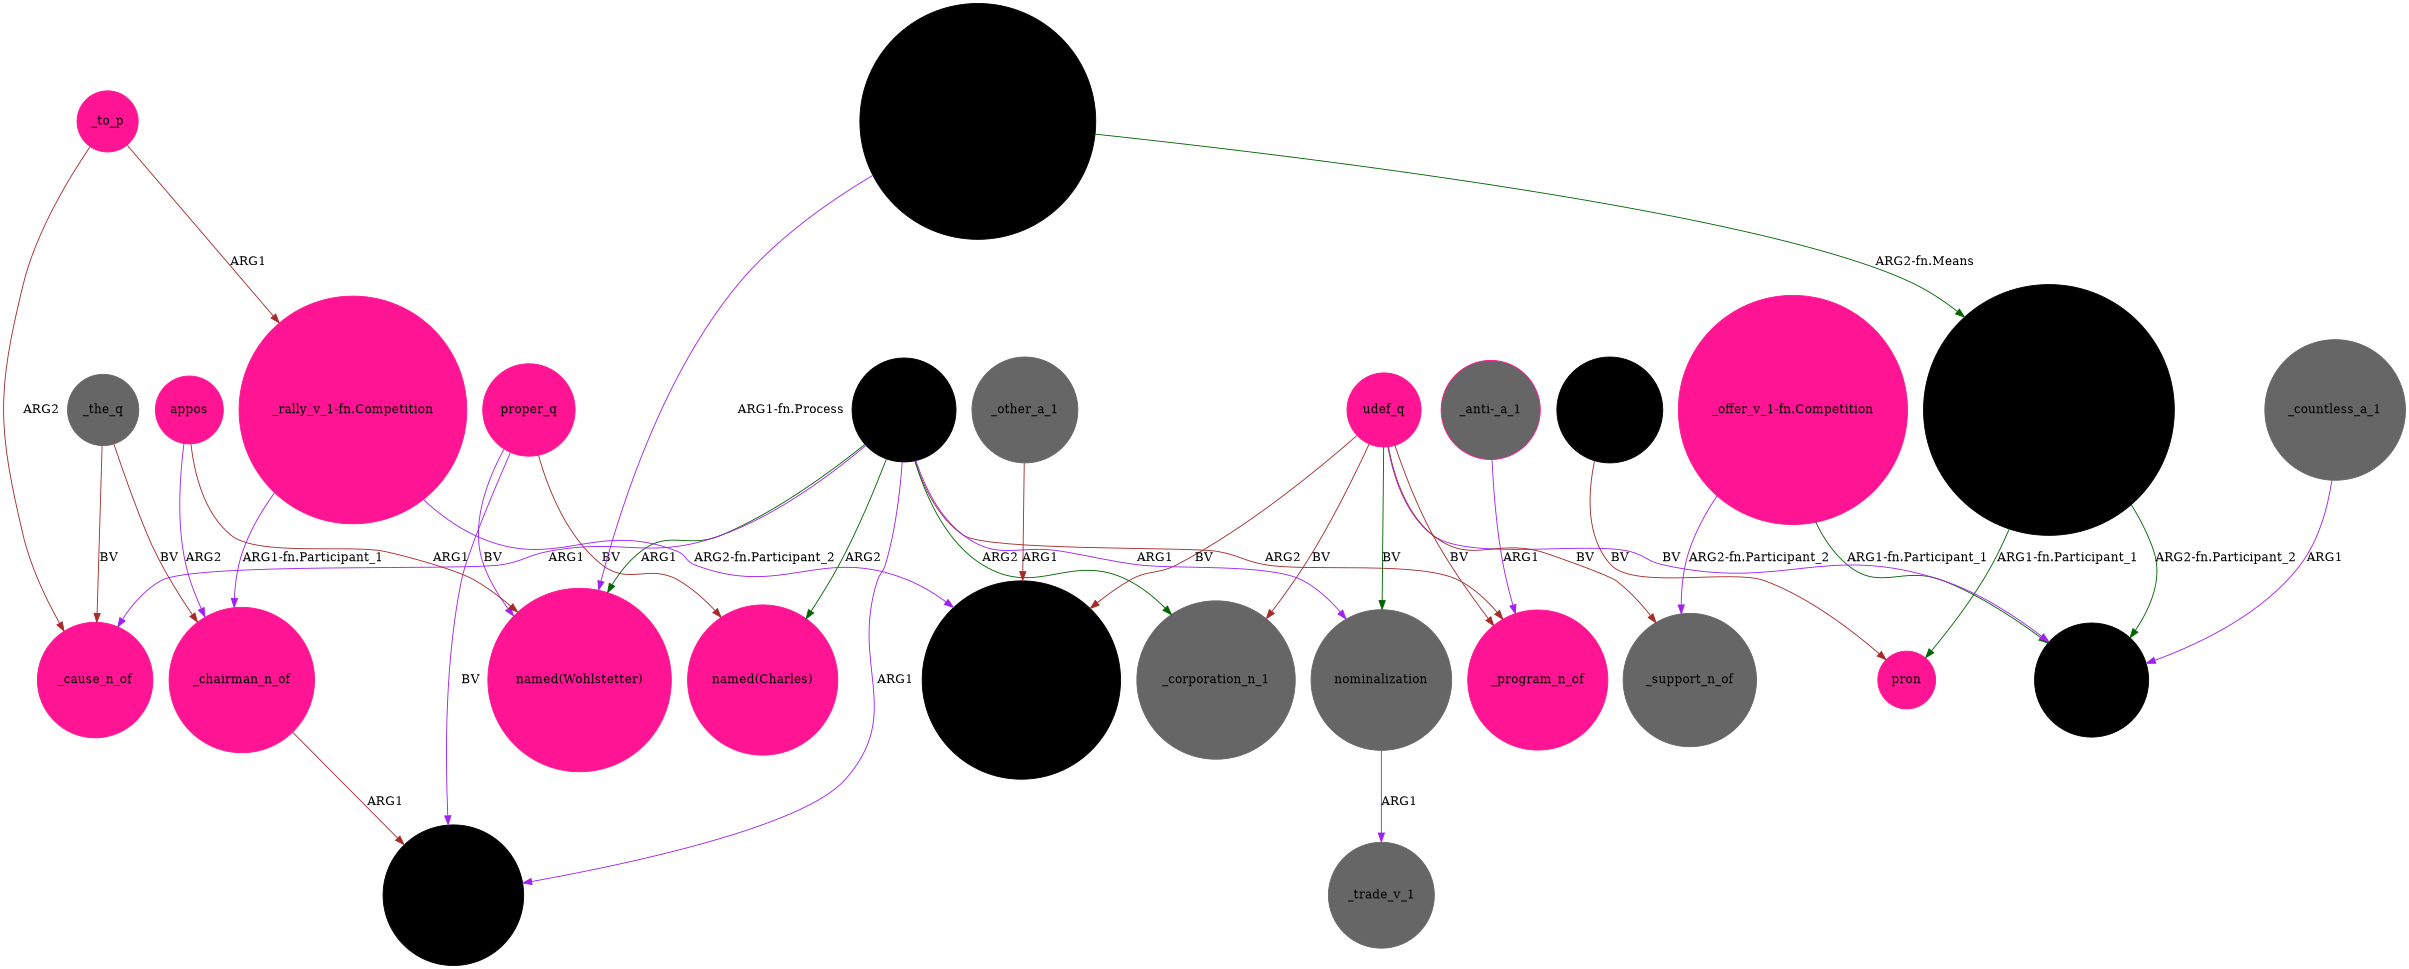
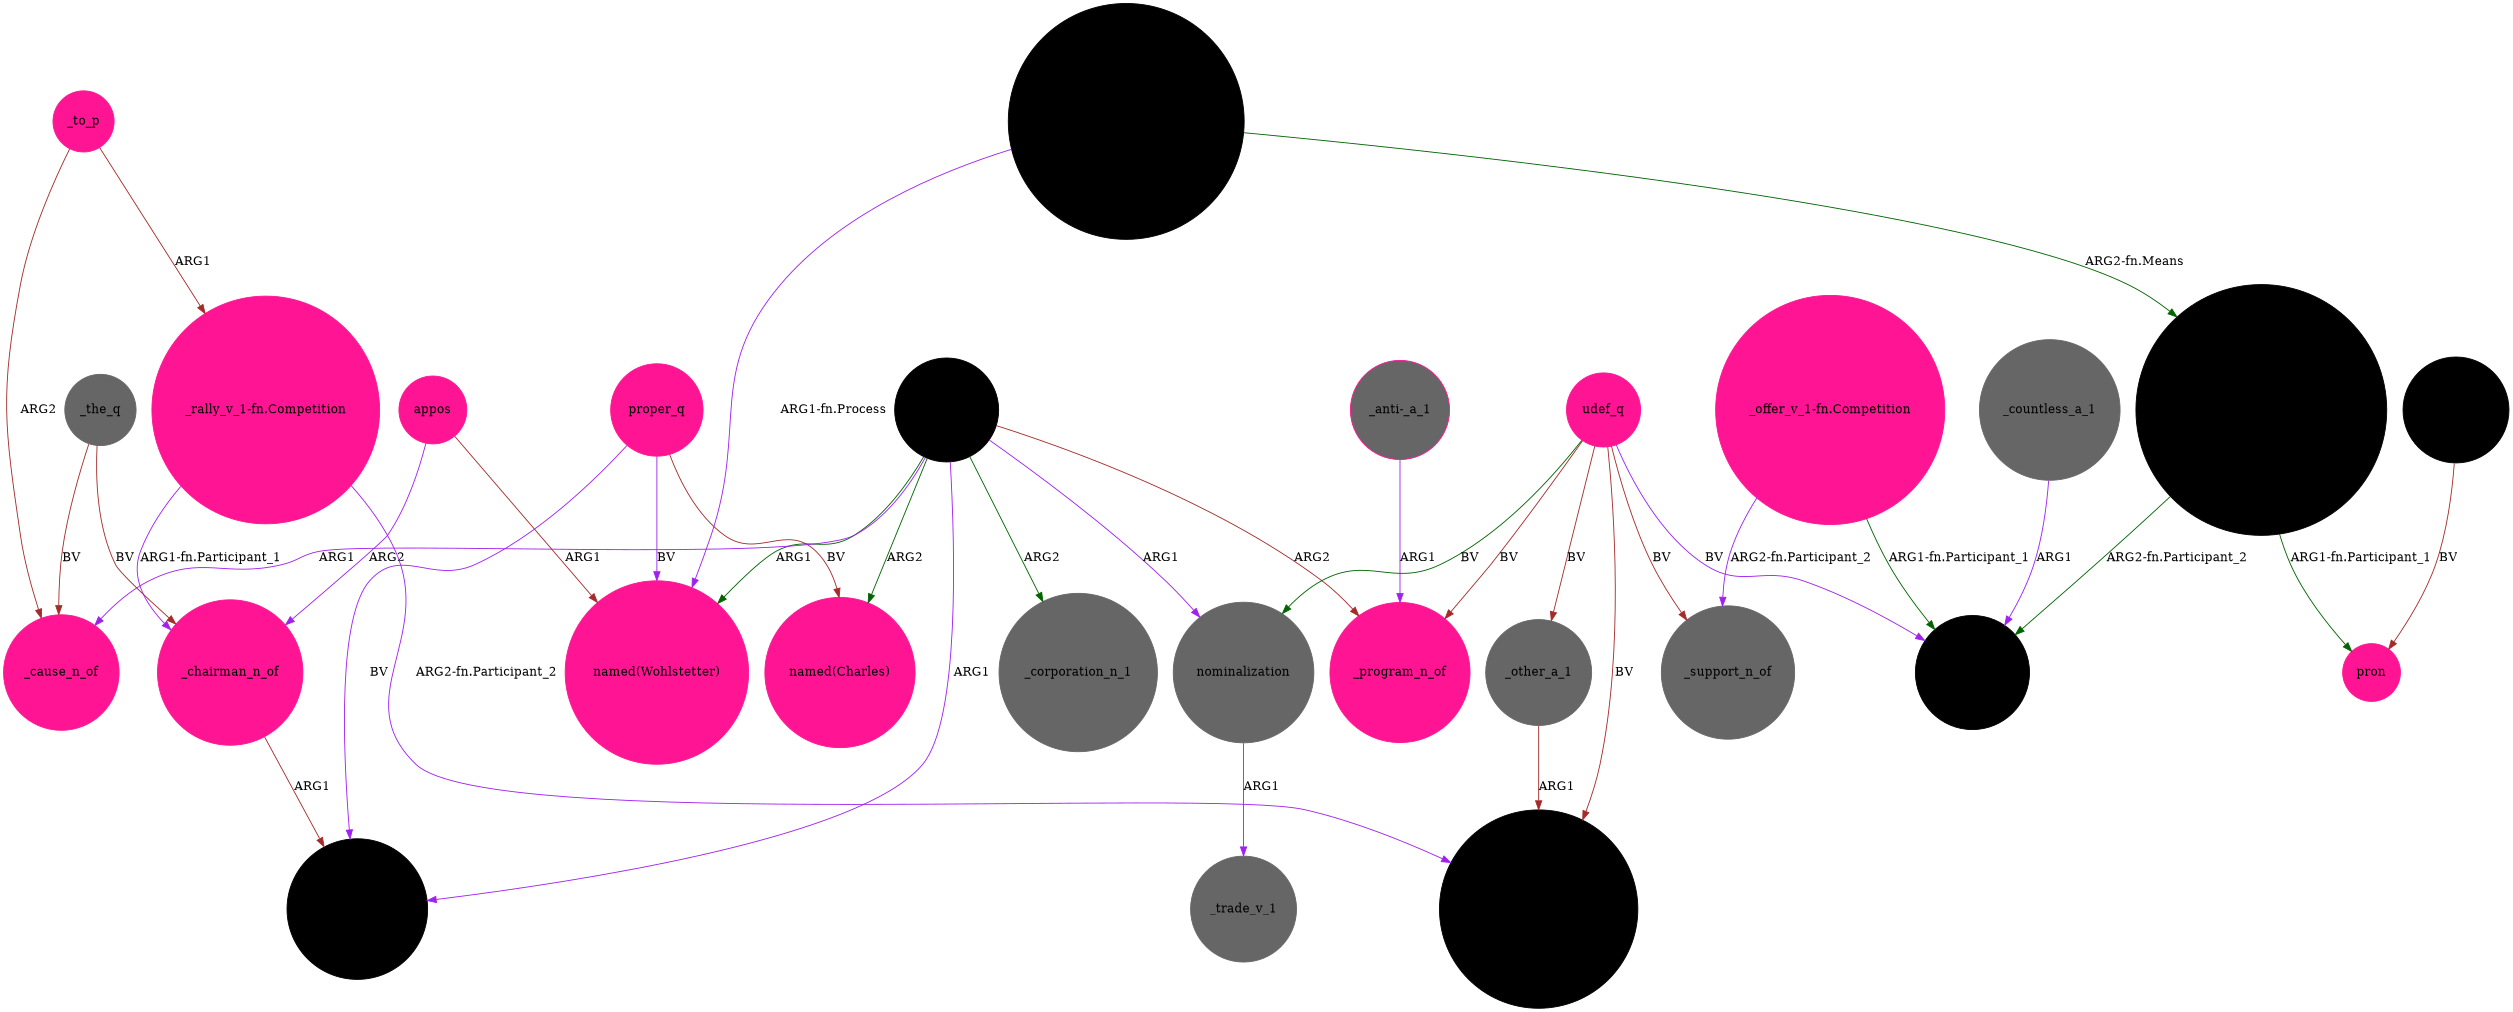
edge "udef_q" -> "_corporation_n_1": now "udef_q" -> "_other_a_1"
